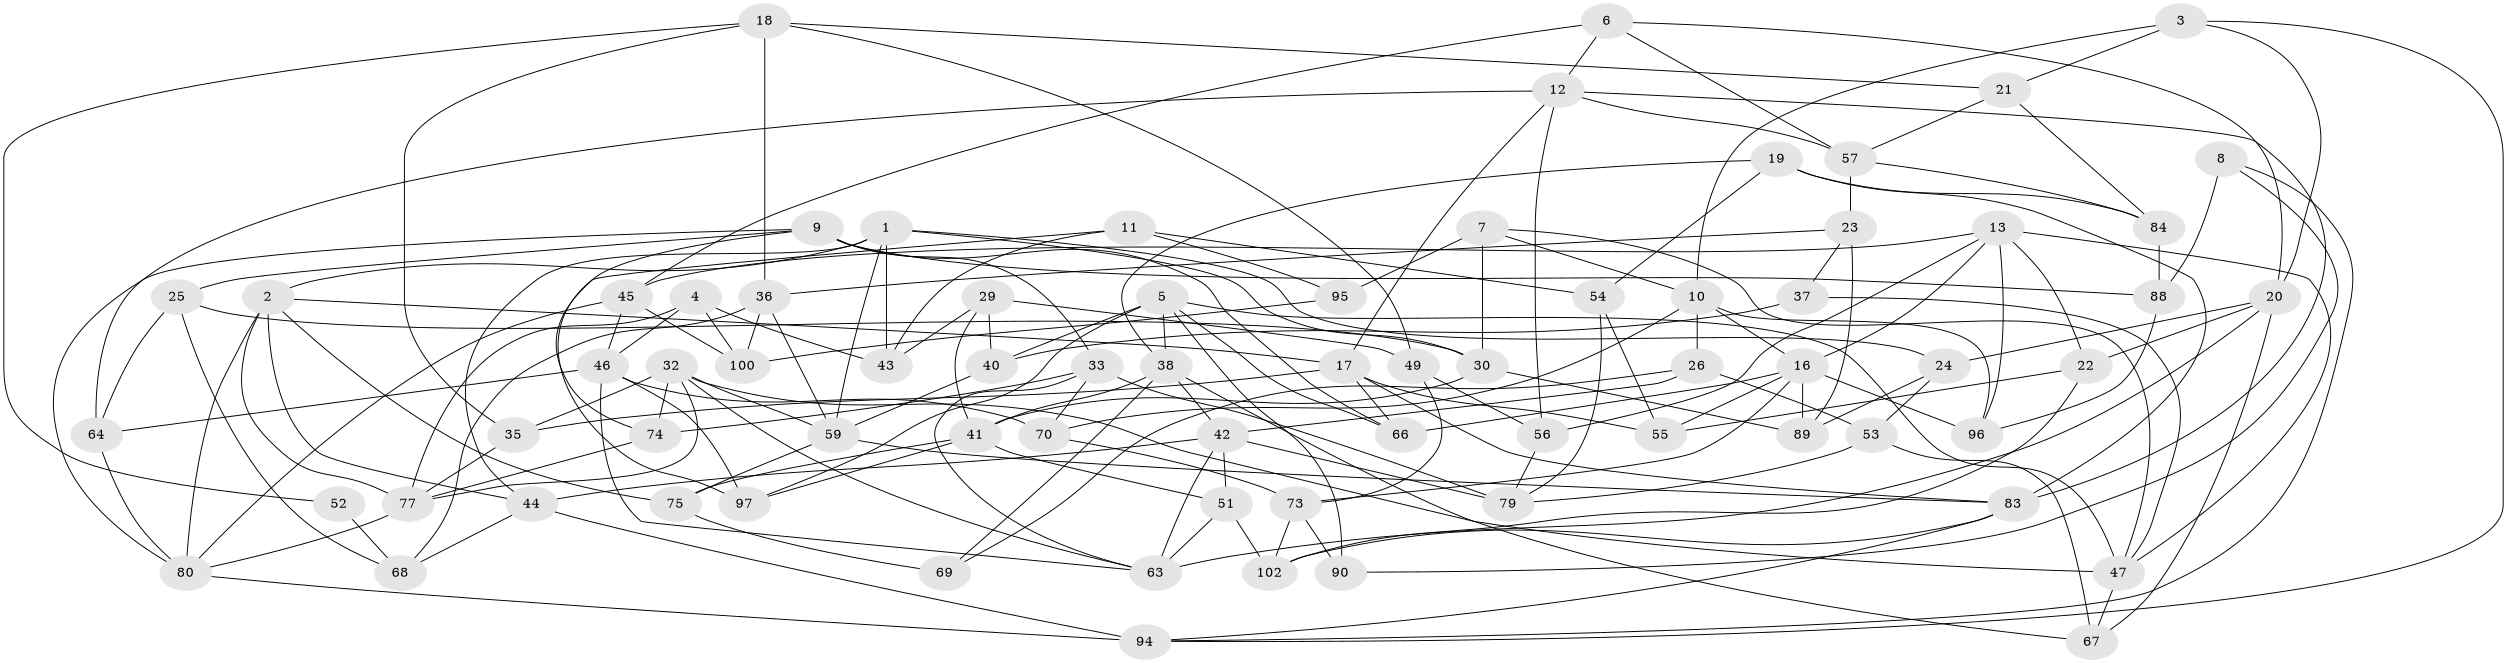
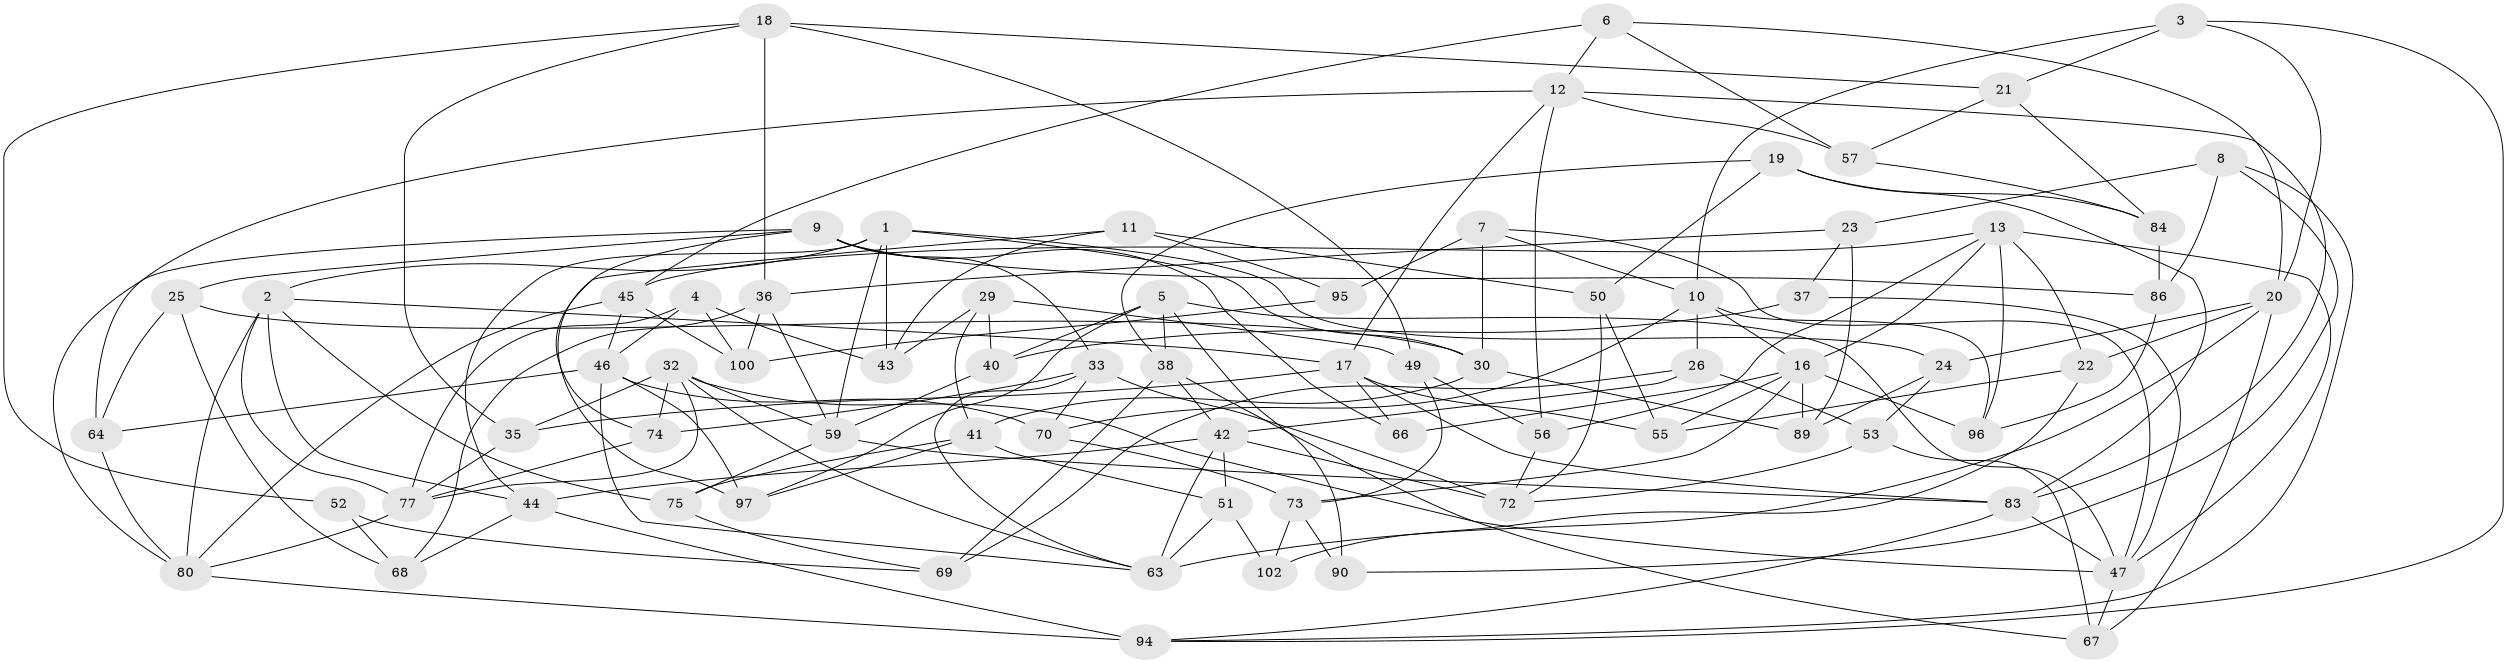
edge "57" -- "23": now "8" -- "23"
node "54": label "54" -> "50"
node "88": label "88" -> "86"
edge "5" -- "66": removed
edge "38" -- "41": removed
node "79": label "79" -> "72"
edge "83" -- "102": now "83" -- "47"
edge "52" -- "69": added
